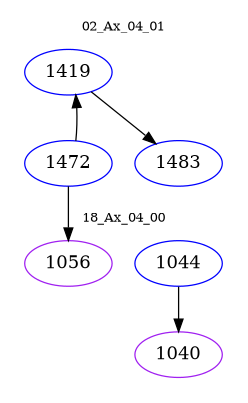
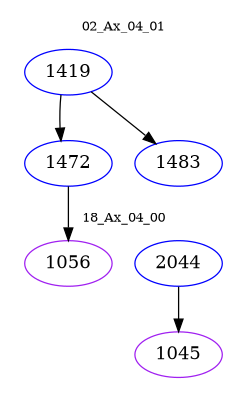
edge "1472" -> "1419": reversed
node "1044": label "1044" -> "2044"
node "1040": label "1040" -> "1045"
